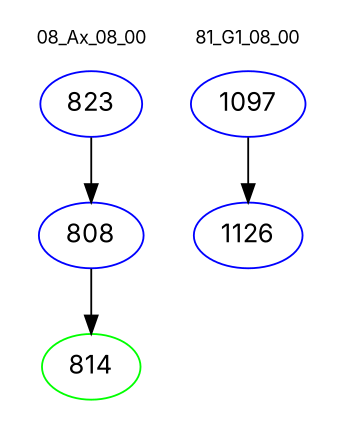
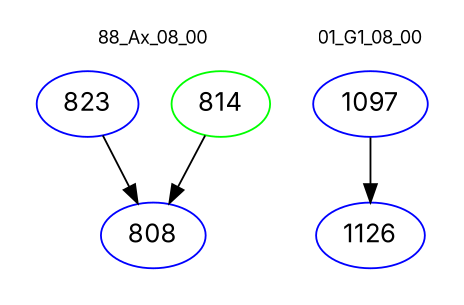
cluster "08_Ax_08_00": label "08_Ax_08_00" -> "88_Ax_08_00"
cluster "81_G1_08_00": label "81_G1_08_00" -> "01_G1_08_00"
edge "808" -> "814": reversed
